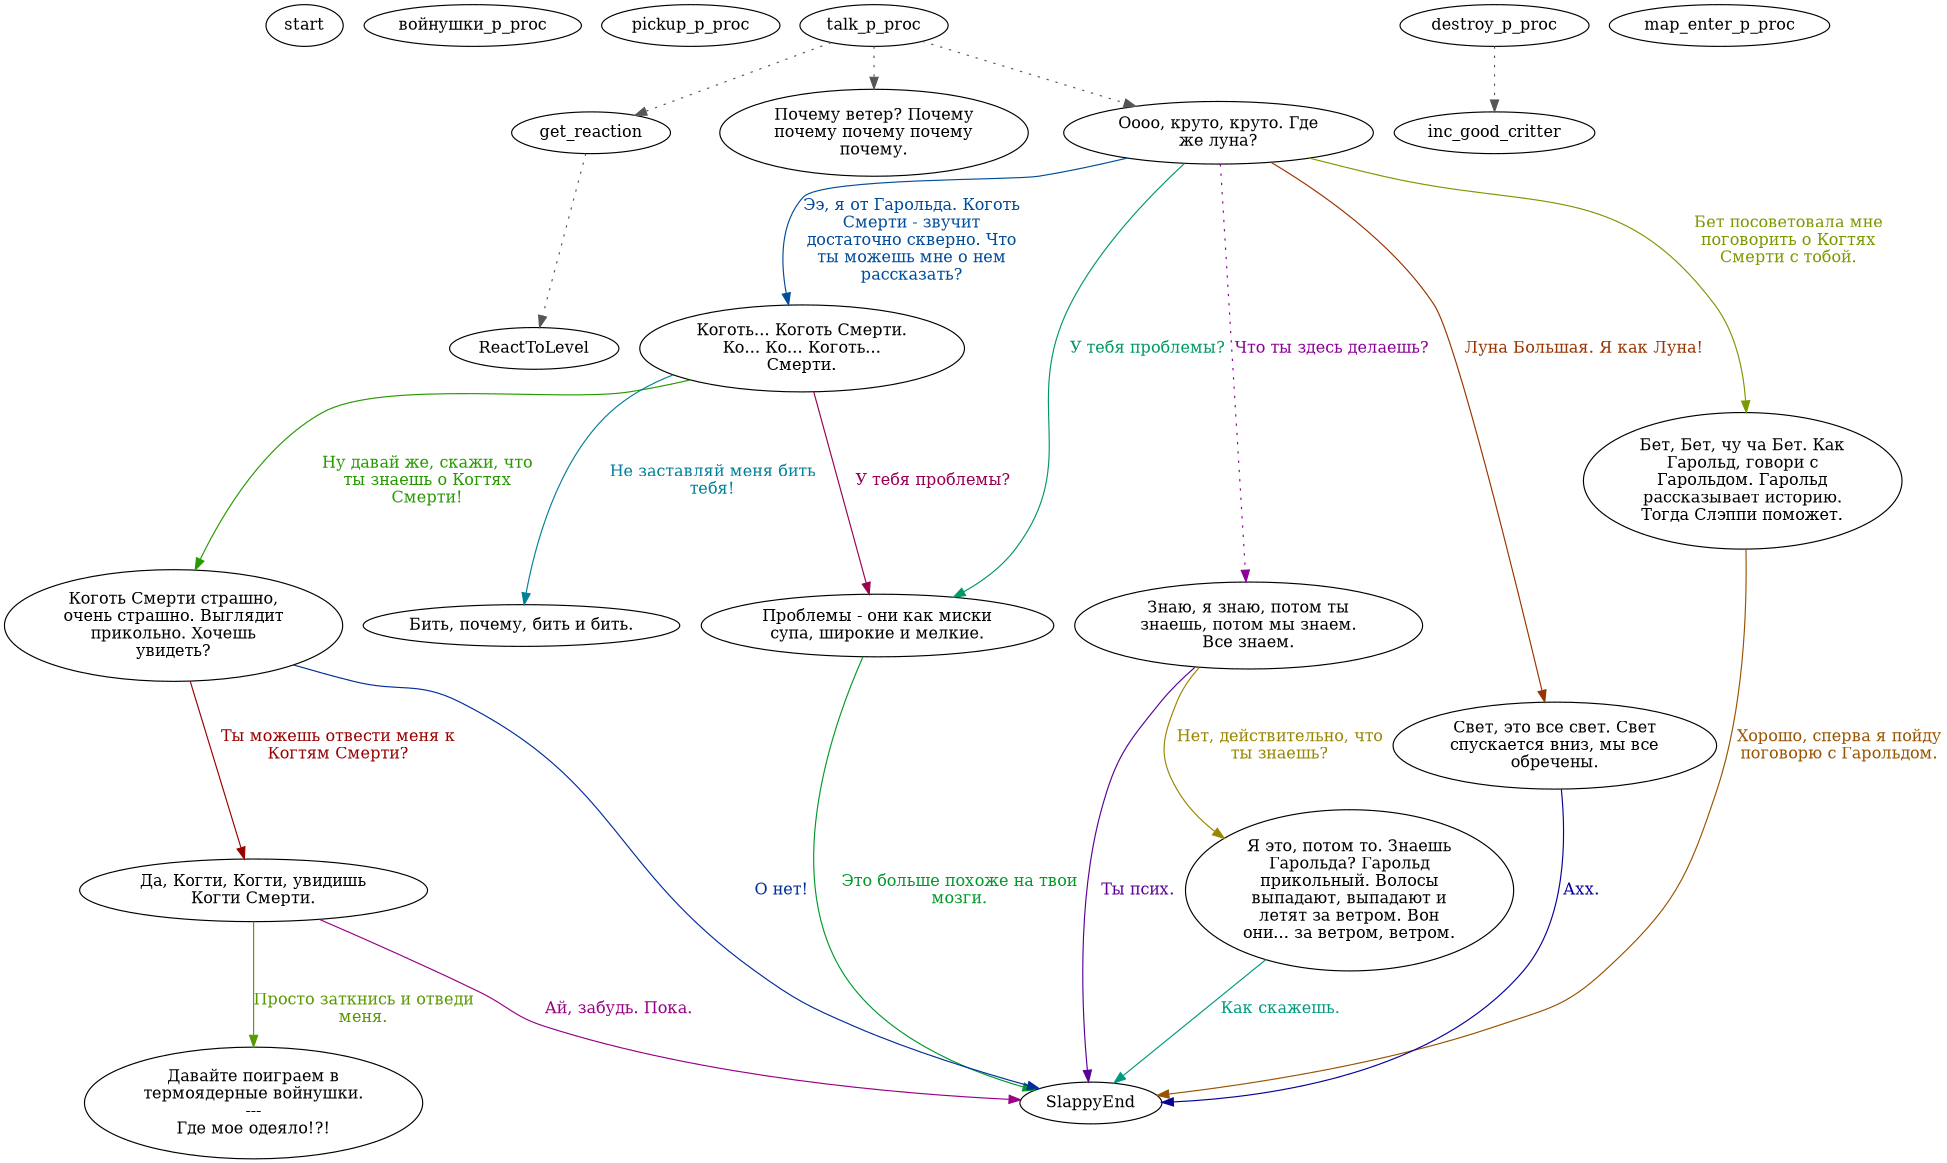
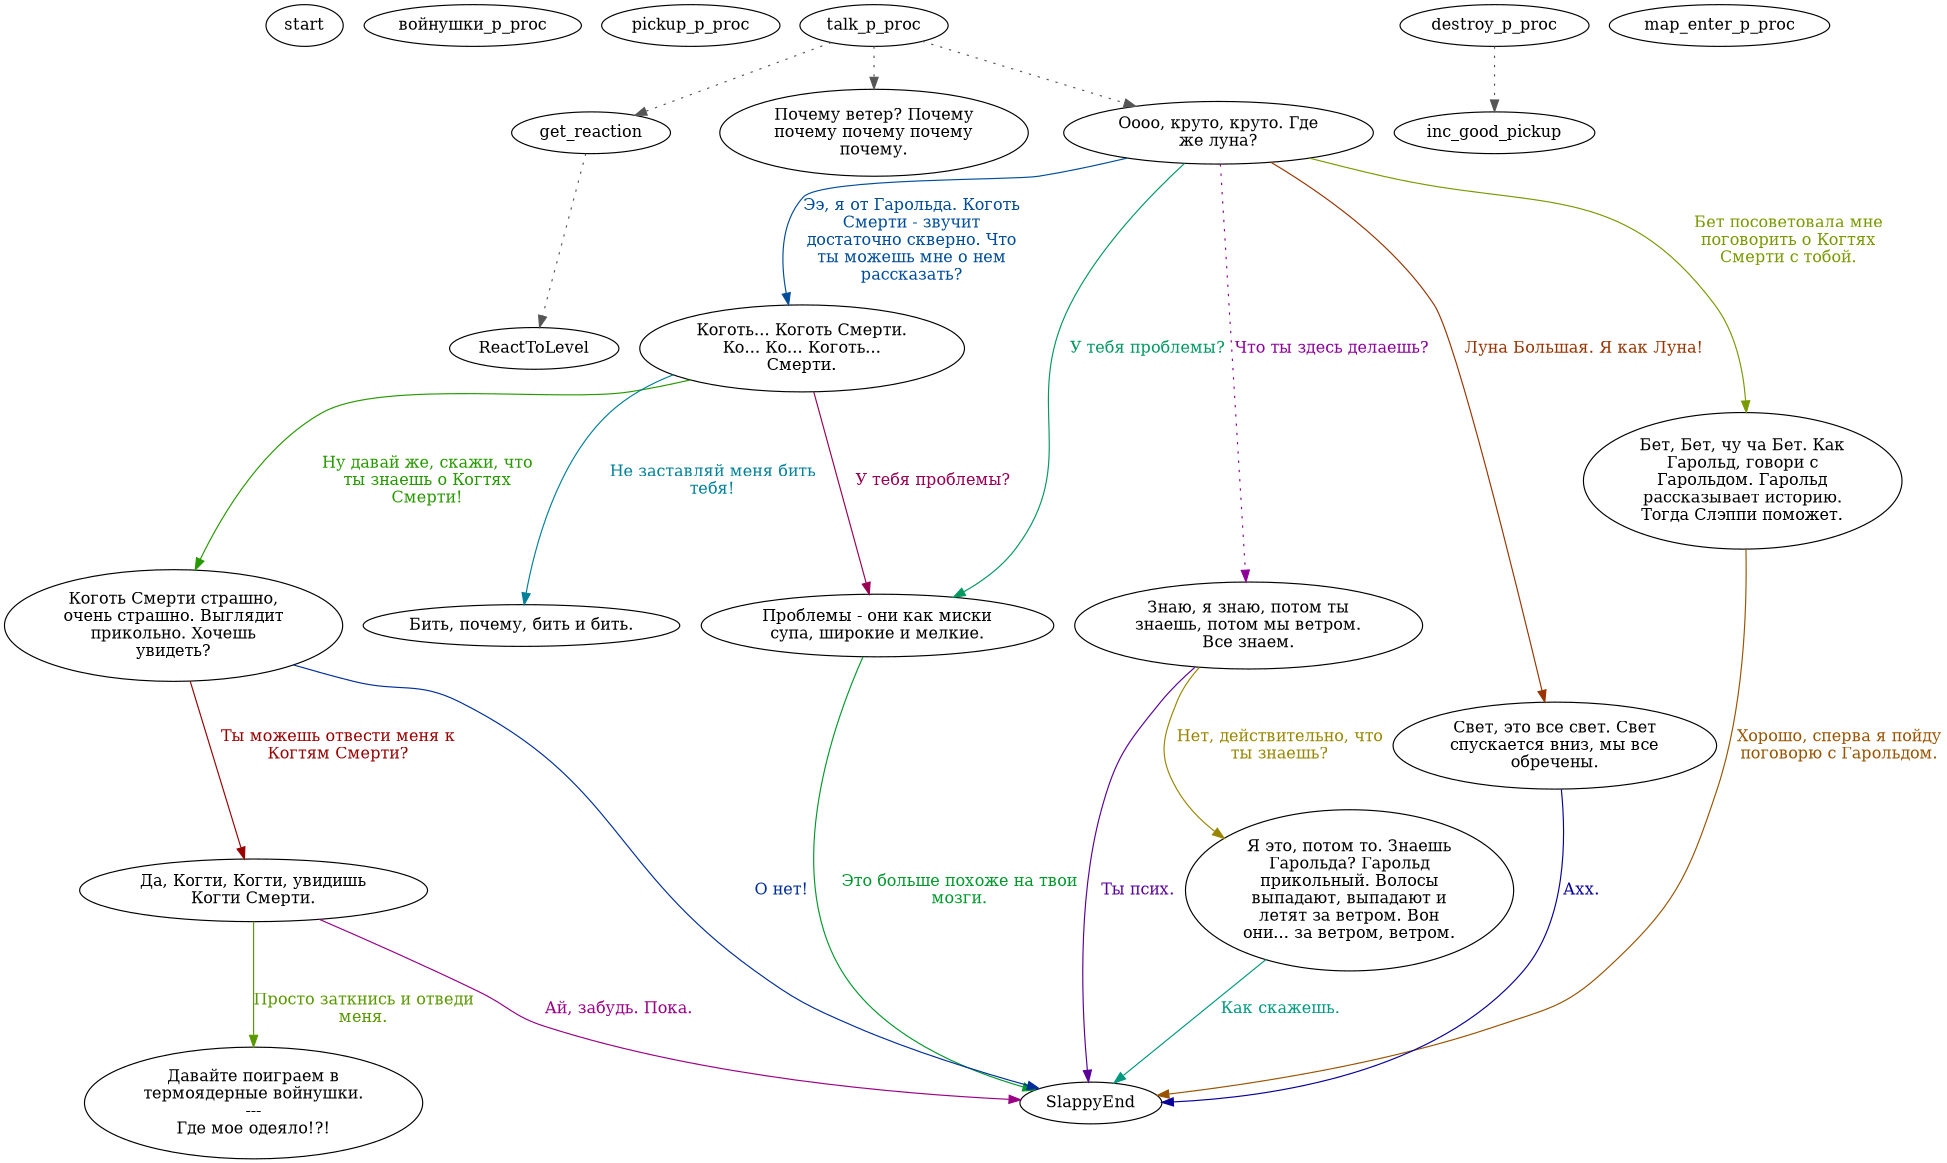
node "inc_good_critter": label "inc_good_critter" -> "inc_good_pickup"
node "Знаю, я знаю, потом ты знаешь, потом мы знаем. Все знаем.": label "Знаю, я знаю, потом ты знаешь, потом мы знаем. Все знаем." -> "Знаю, я знаю, потом ты знаешь, потом мы ветром. Все знаем."
